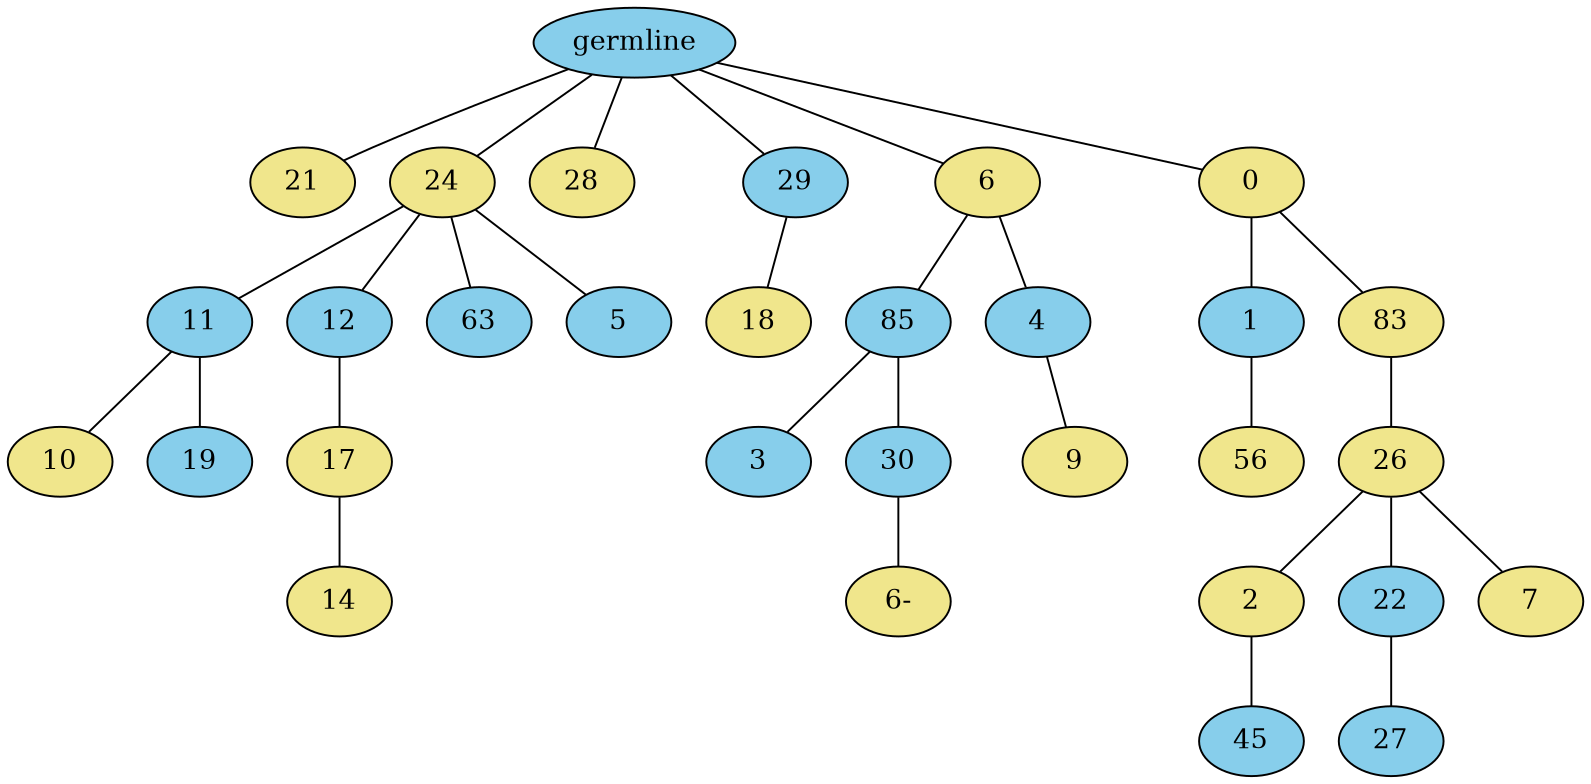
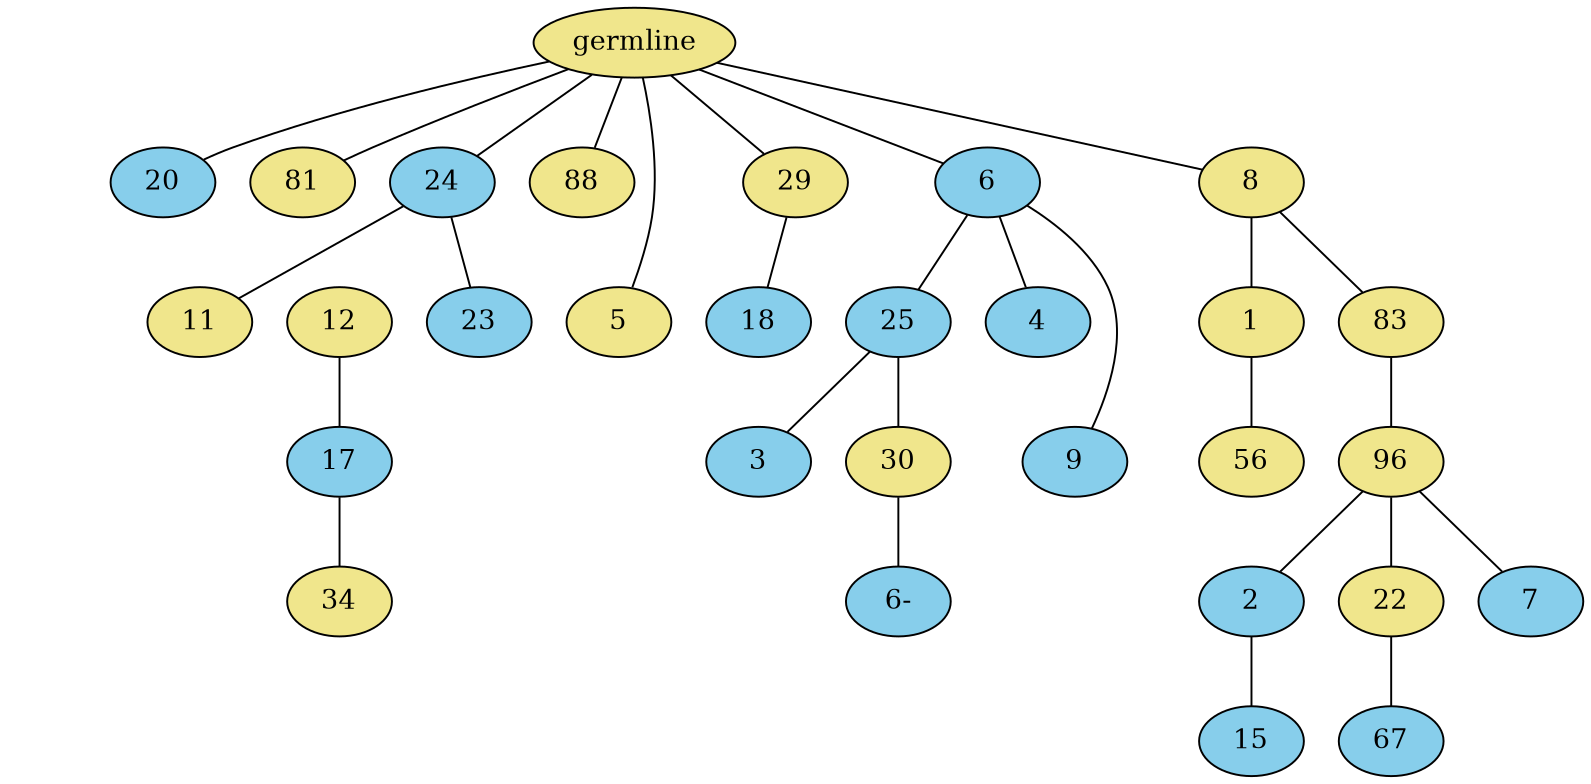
node "germline": fillcolor skyblue -> khaki
node "20": added
node "21": label "21" -> "81"
node "24": fillcolor khaki -> skyblue
node "28": label "28" -> "88"
node "29": fillcolor skyblue -> khaki
node "6": fillcolor khaki -> skyblue
node "0": label "0" -> "8"
edge "24" -- "12": removed
edge "24" -- "5": now "germline" -- "5"
node "11": fillcolor skyblue -> khaki
node "12": fillcolor skyblue -> khaki
node "63": label "63" -> "23"
node "5": fillcolor skyblue -> khaki
node "18": fillcolor khaki -> skyblue
node "85": label "85" -> "25"
node "1": fillcolor skyblue -> khaki
edge "4" -- "9": now "6" -- "9"
node "10": removed
node "19": removed
node "17": fillcolor khaki -> skyblue
node "30": fillcolor skyblue -> khaki
node "9": fillcolor khaki -> skyblue
node "26": label "26" -> "96"
node "14": label "14" -> "34"
node "6-": fillcolor khaki -> skyblue
node "2": fillcolor khaki -> skyblue
node "22": fillcolor skyblue -> khaki
node "7": fillcolor khaki -> skyblue
node "45": label "45" -> "15"
node "27": label "27" -> "67"
